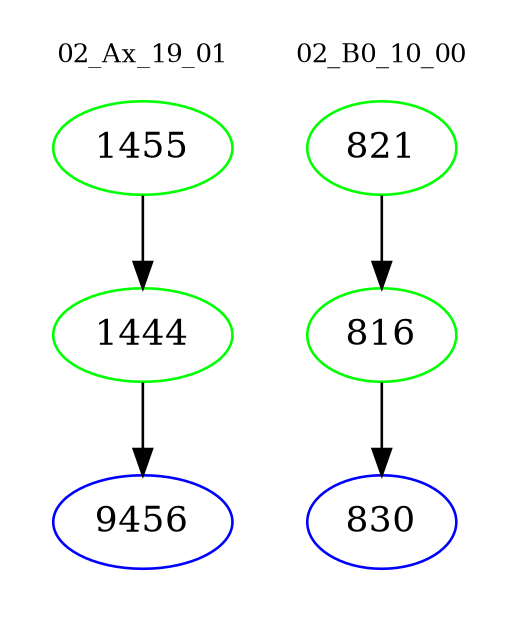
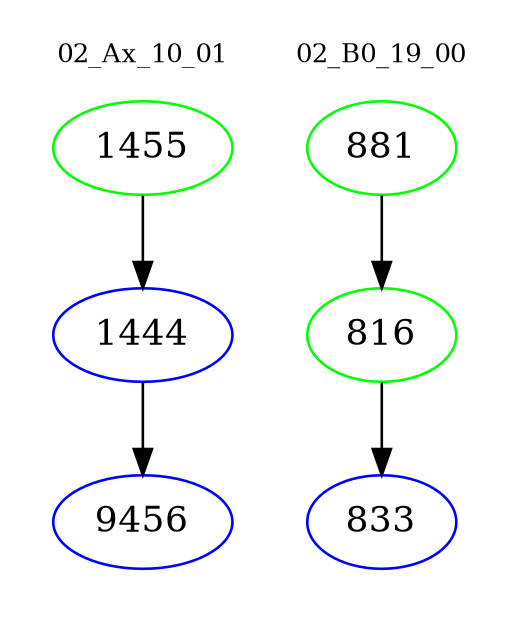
cluster "02_Ax_19_01": label "02_Ax_19_01" -> "02_Ax_10_01"
cluster "02_B0_10_00": label "02_B0_10_00" -> "02_B0_19_00"
node "821": label "821" -> "881"
node "1444": color green -> blue
node "830": label "830" -> "833"
